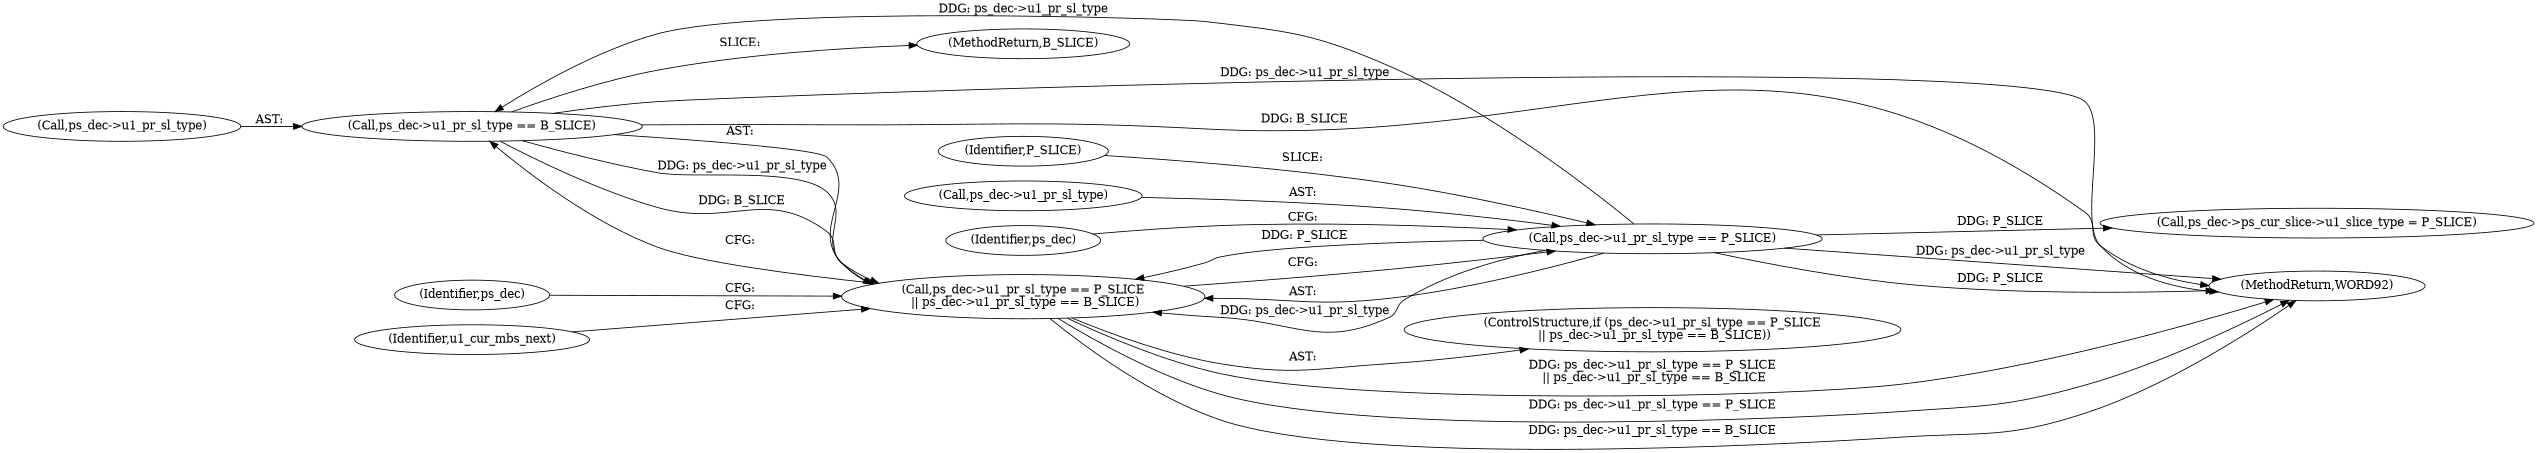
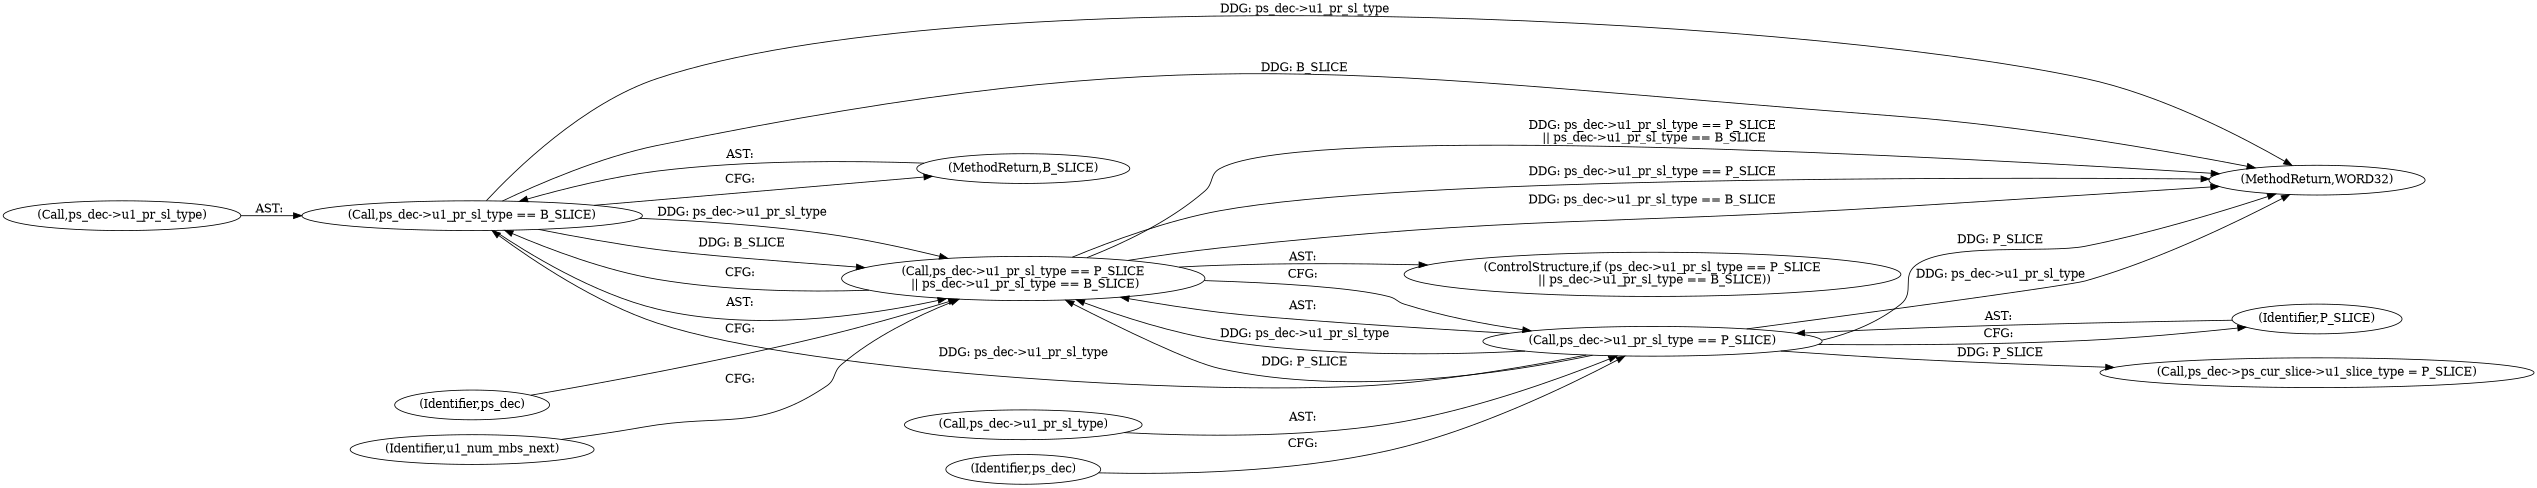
edge "(Call,ps_dec->u1_pr_sl_type == B_SLICE)" -> "(MethodReturn,B_SLICE)": label "SLICE: " -> "CFG: "
edge "(Identifier,P_SLICE)" -> "(Call,ps_dec->u1_pr_sl_type == P_SLICE)": label "SLICE: " -> "AST: "
edge "(MethodReturn,B_SLICE)" -> "(Call,ps_dec->u1_pr_sl_type == B_SLICE)": added, label "AST:"
node "(MethodReturn,WORD92)": label "(MethodReturn,WORD92)" -> "(MethodReturn,WORD32)"
node "(Identifier,u1_cur_mbs_next)": label "(Identifier,u1_cur_mbs_next)" -> "(Identifier,u1_num_mbs_next)"
edge "(Call,ps_dec->u1_pr_sl_type == P_SLICE)" -> "(Identifier,P_SLICE)": added, label "CFG:"
